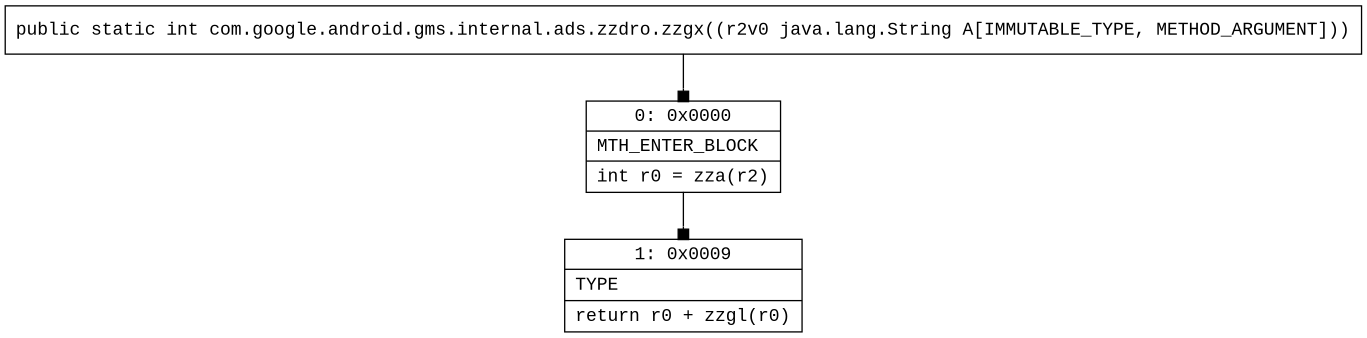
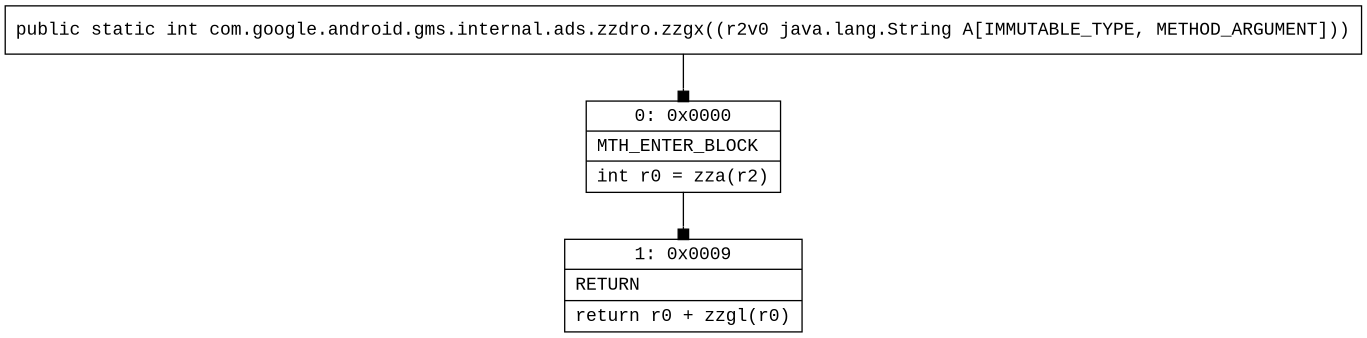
node "1: 0x0009": text "TYPE" -> "RETURN"
